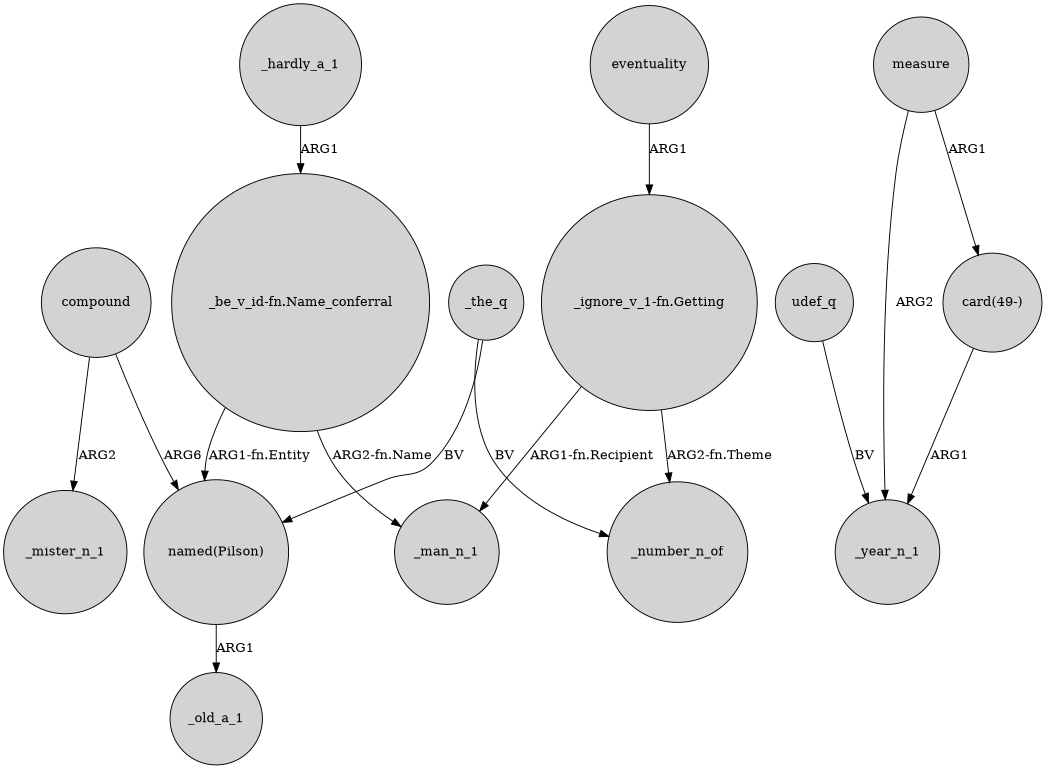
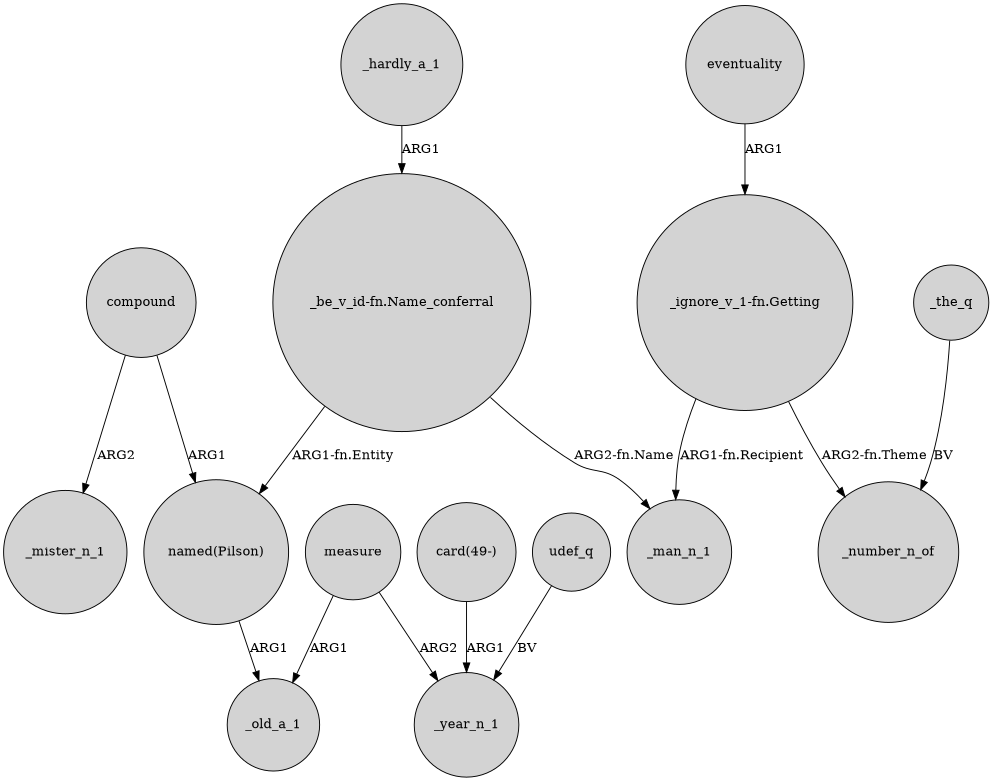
edge "measure" -> "card(49-)": now "measure" -> "_old_a_1"
edge "compound" -> "named(Pilson)": label "ARG6" -> "ARG1"
edge "_the_q" -> "named(Pilson)": removed, label "BV"
